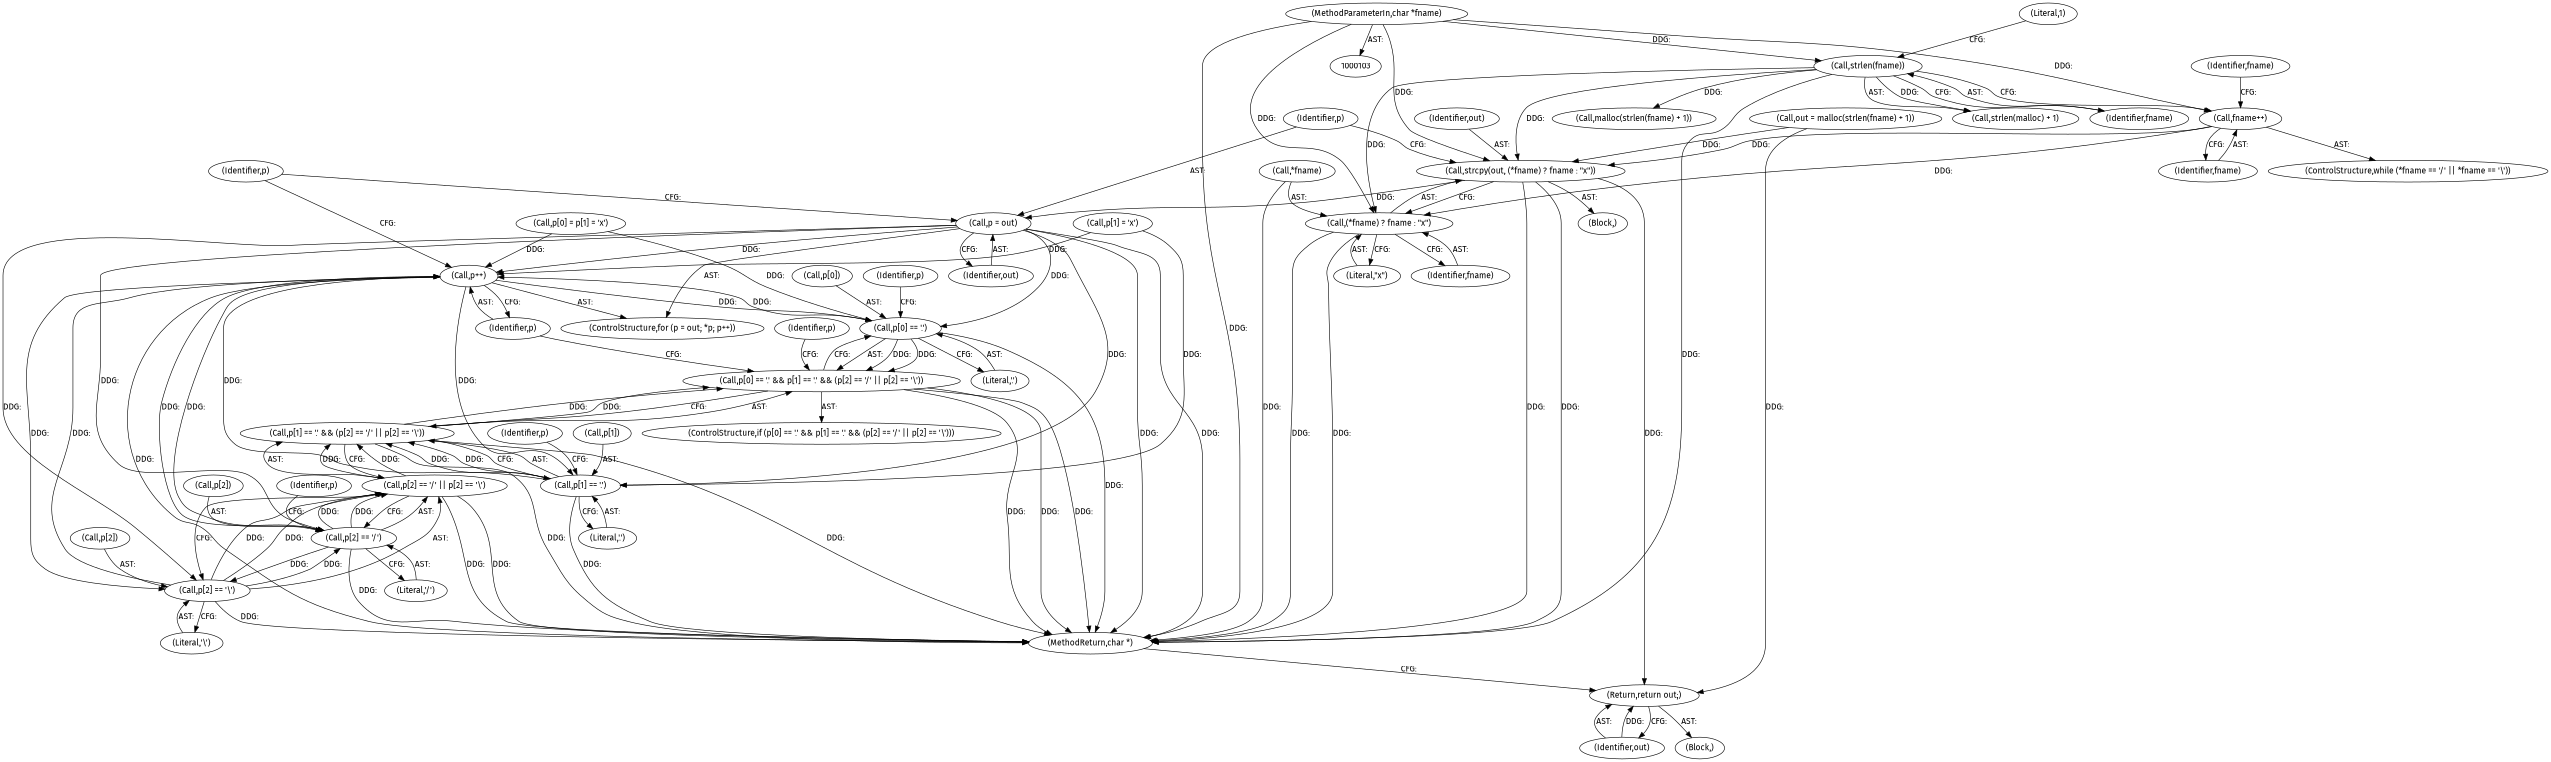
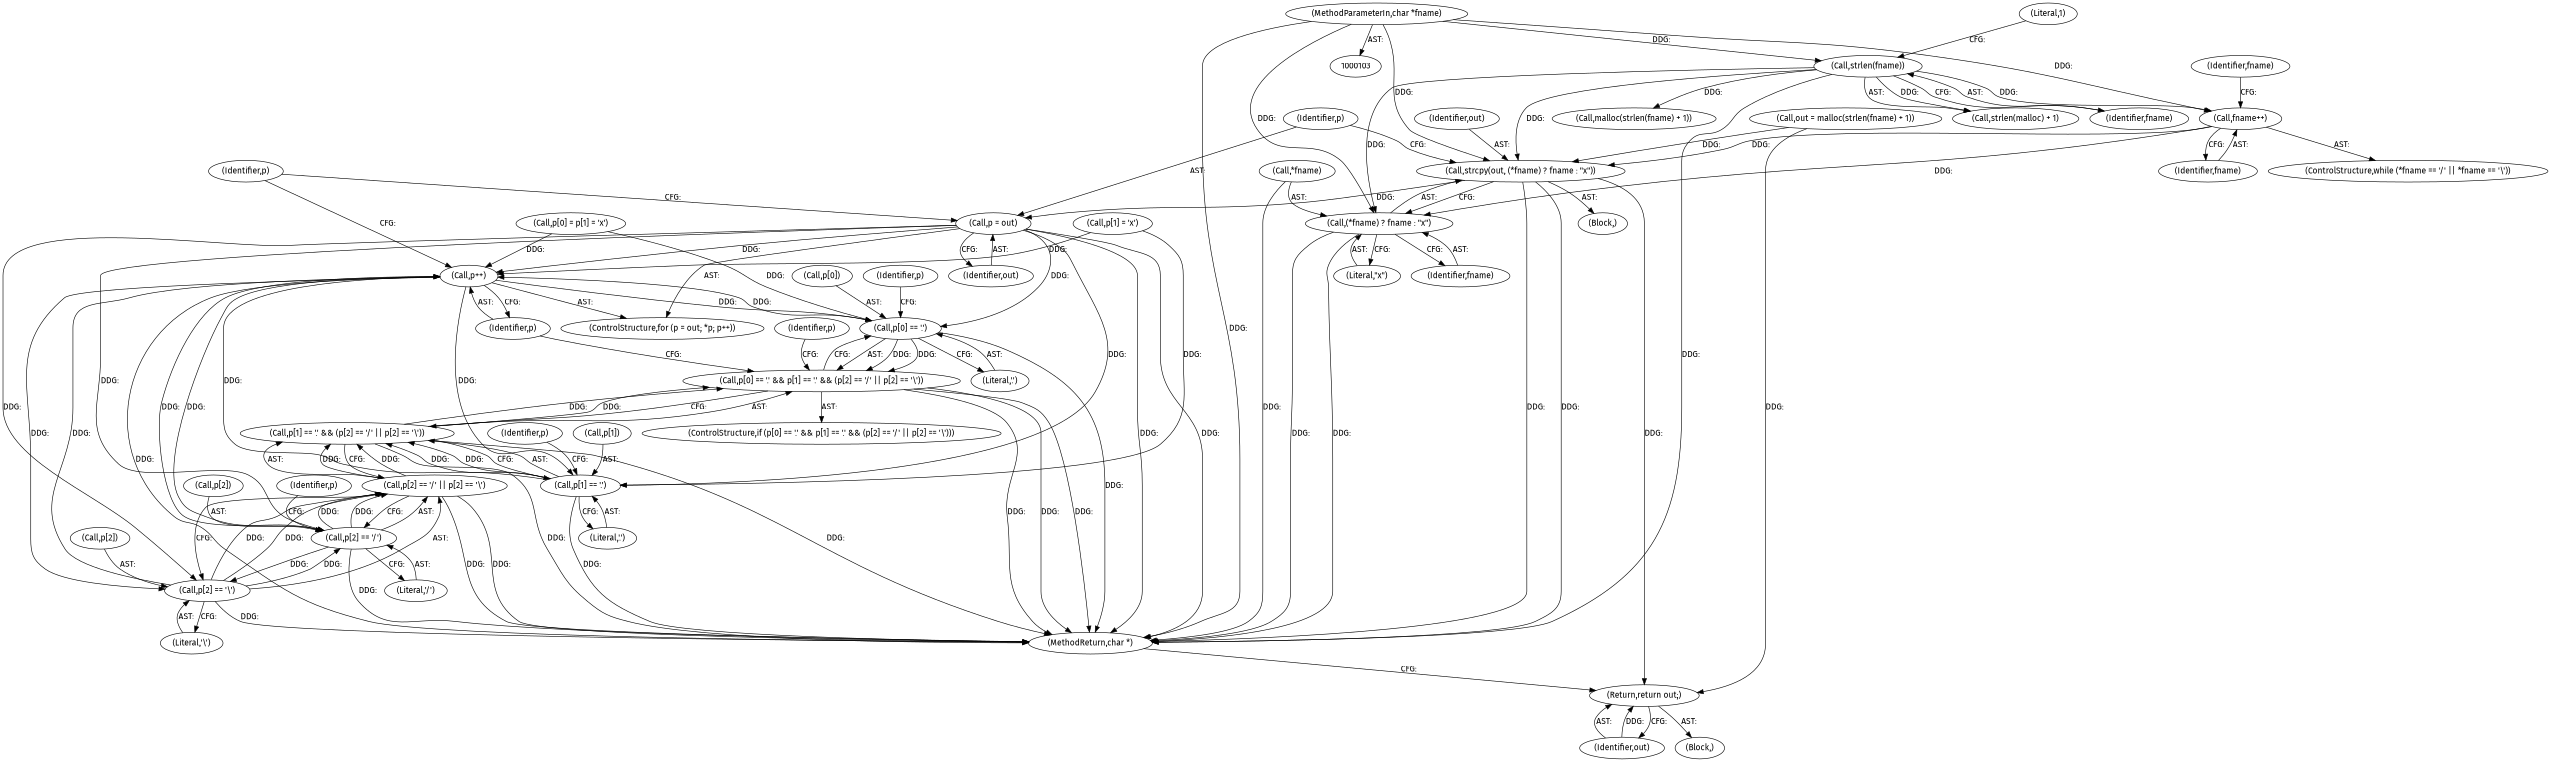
edge "(Call,strlen(fname))" -> "(Call,fname++)": label "CFG: " -> "DDG: "
